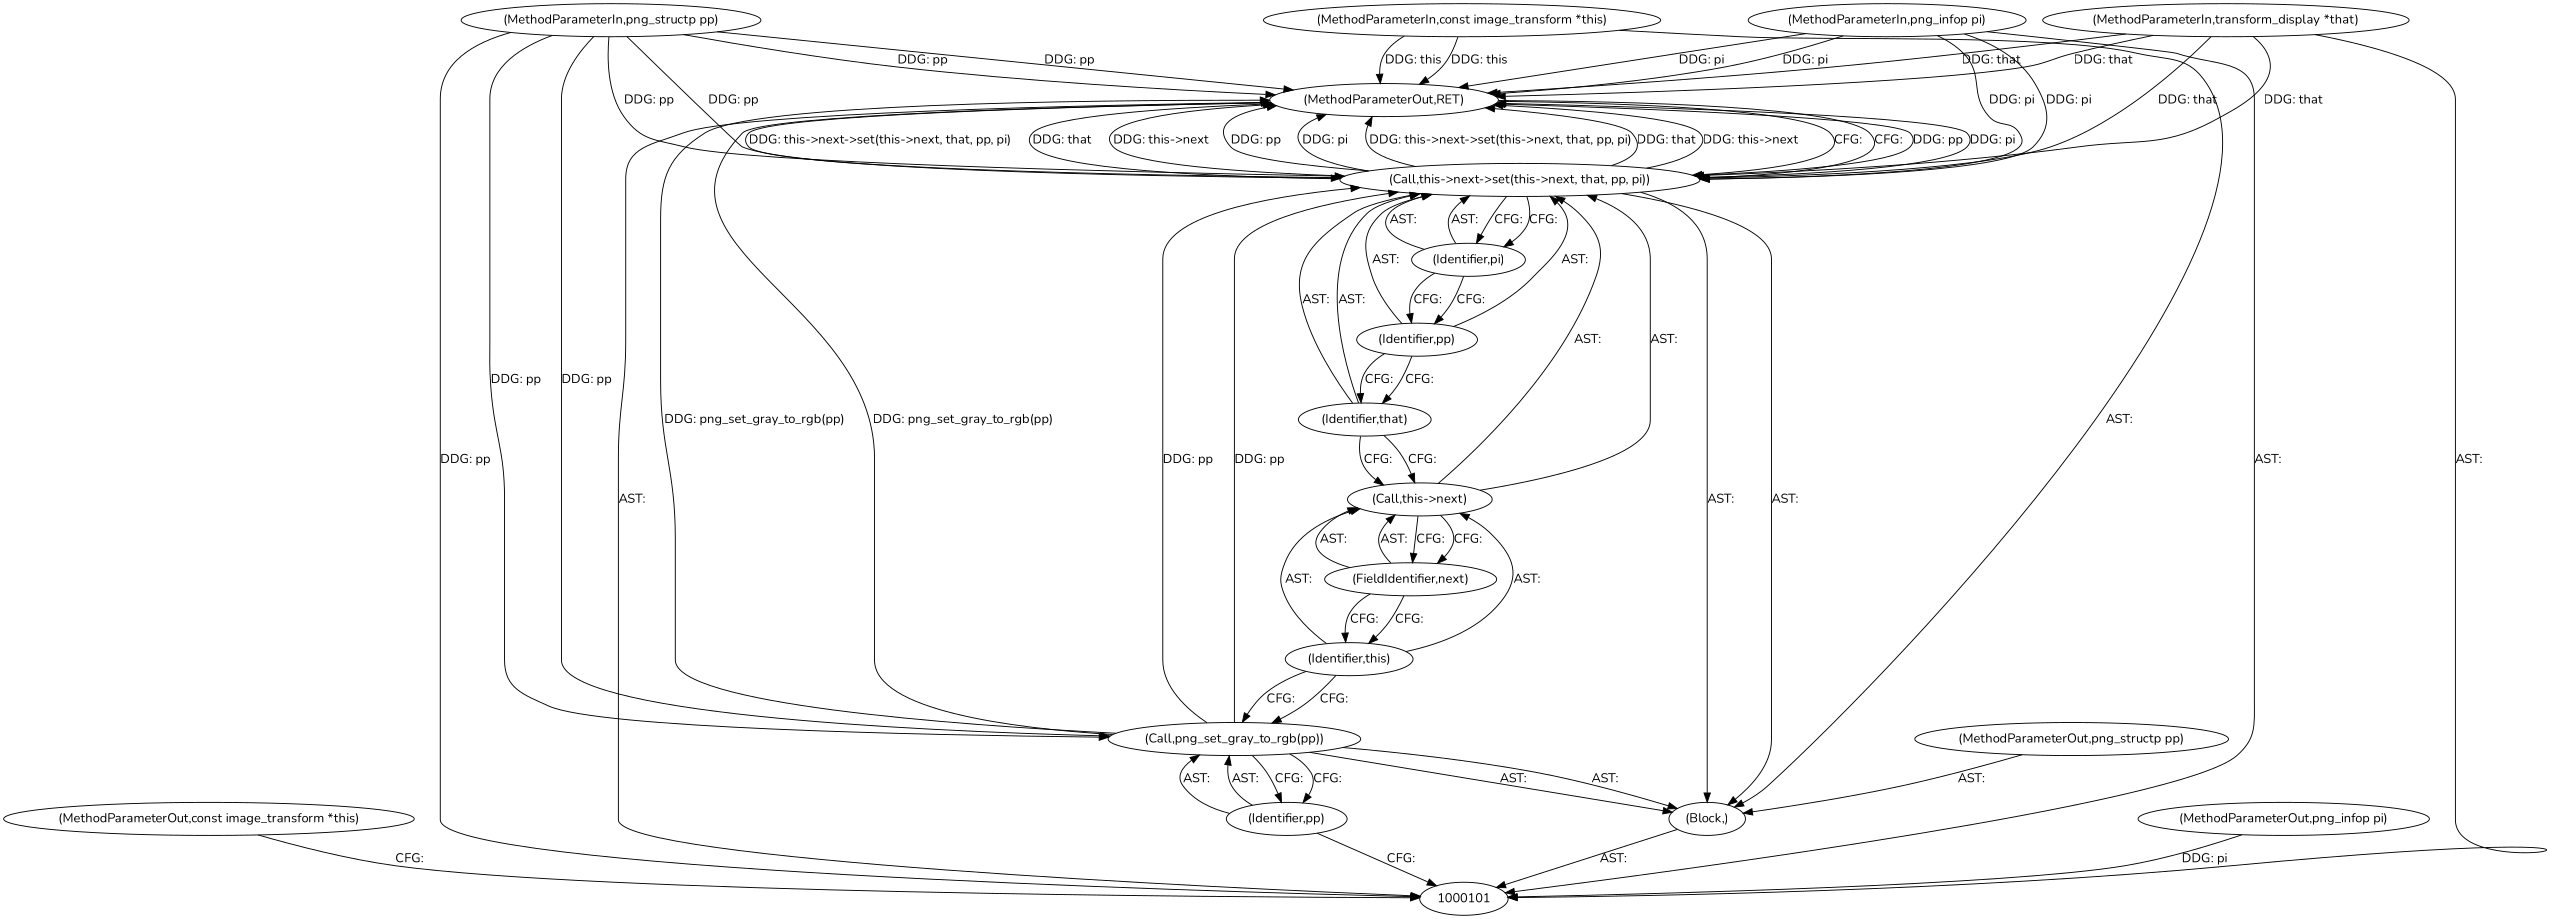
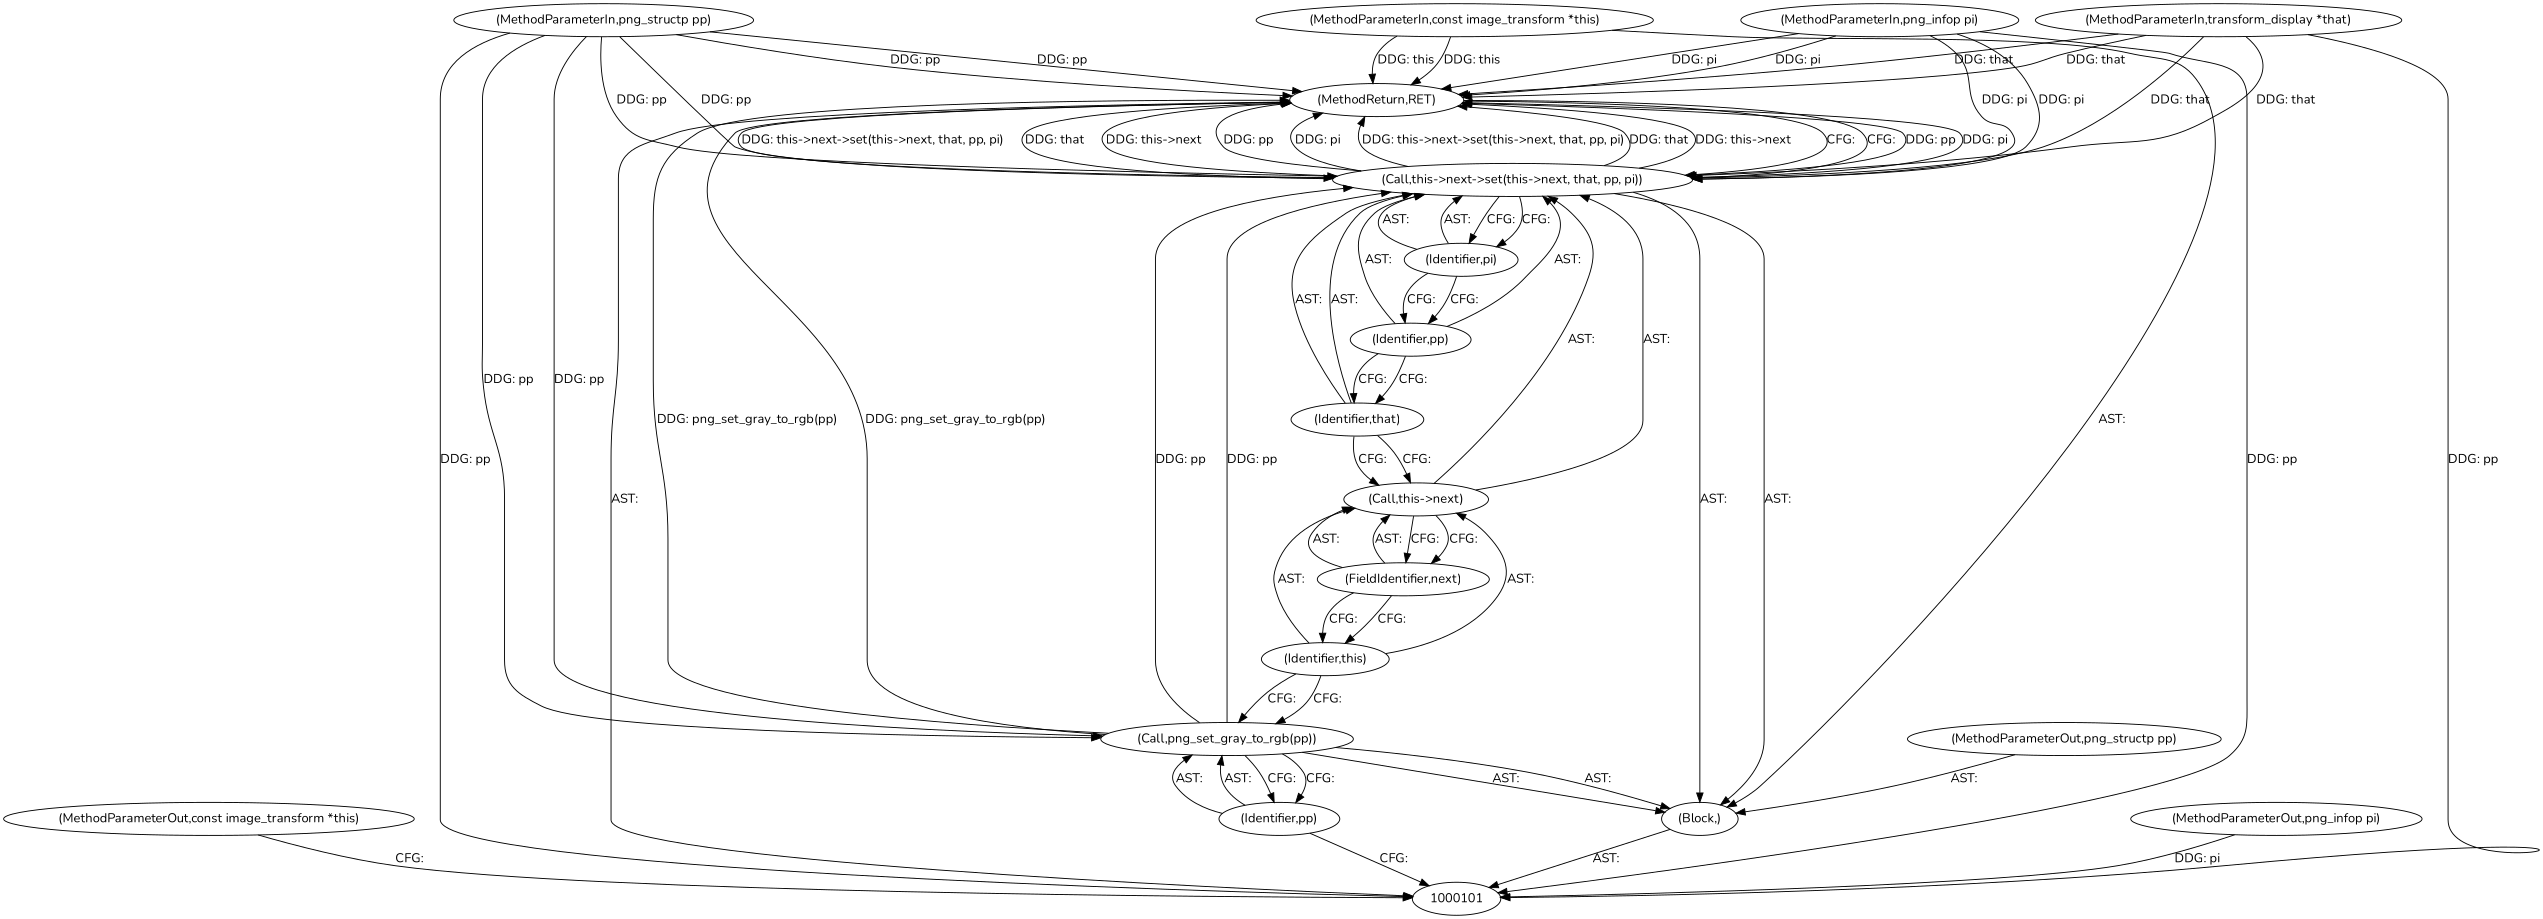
node "(MethodParameterOut,RET)": label "(MethodParameterOut,RET)" -> "(MethodReturn,RET)"
edge "(MethodParameterIn,png_infop pi)" -> "1000101": label "AST: " -> "DDG: pp"
edge "(MethodParameterIn,transform_display *that)" -> "1000101": label "AST: " -> "DDG: pp"
